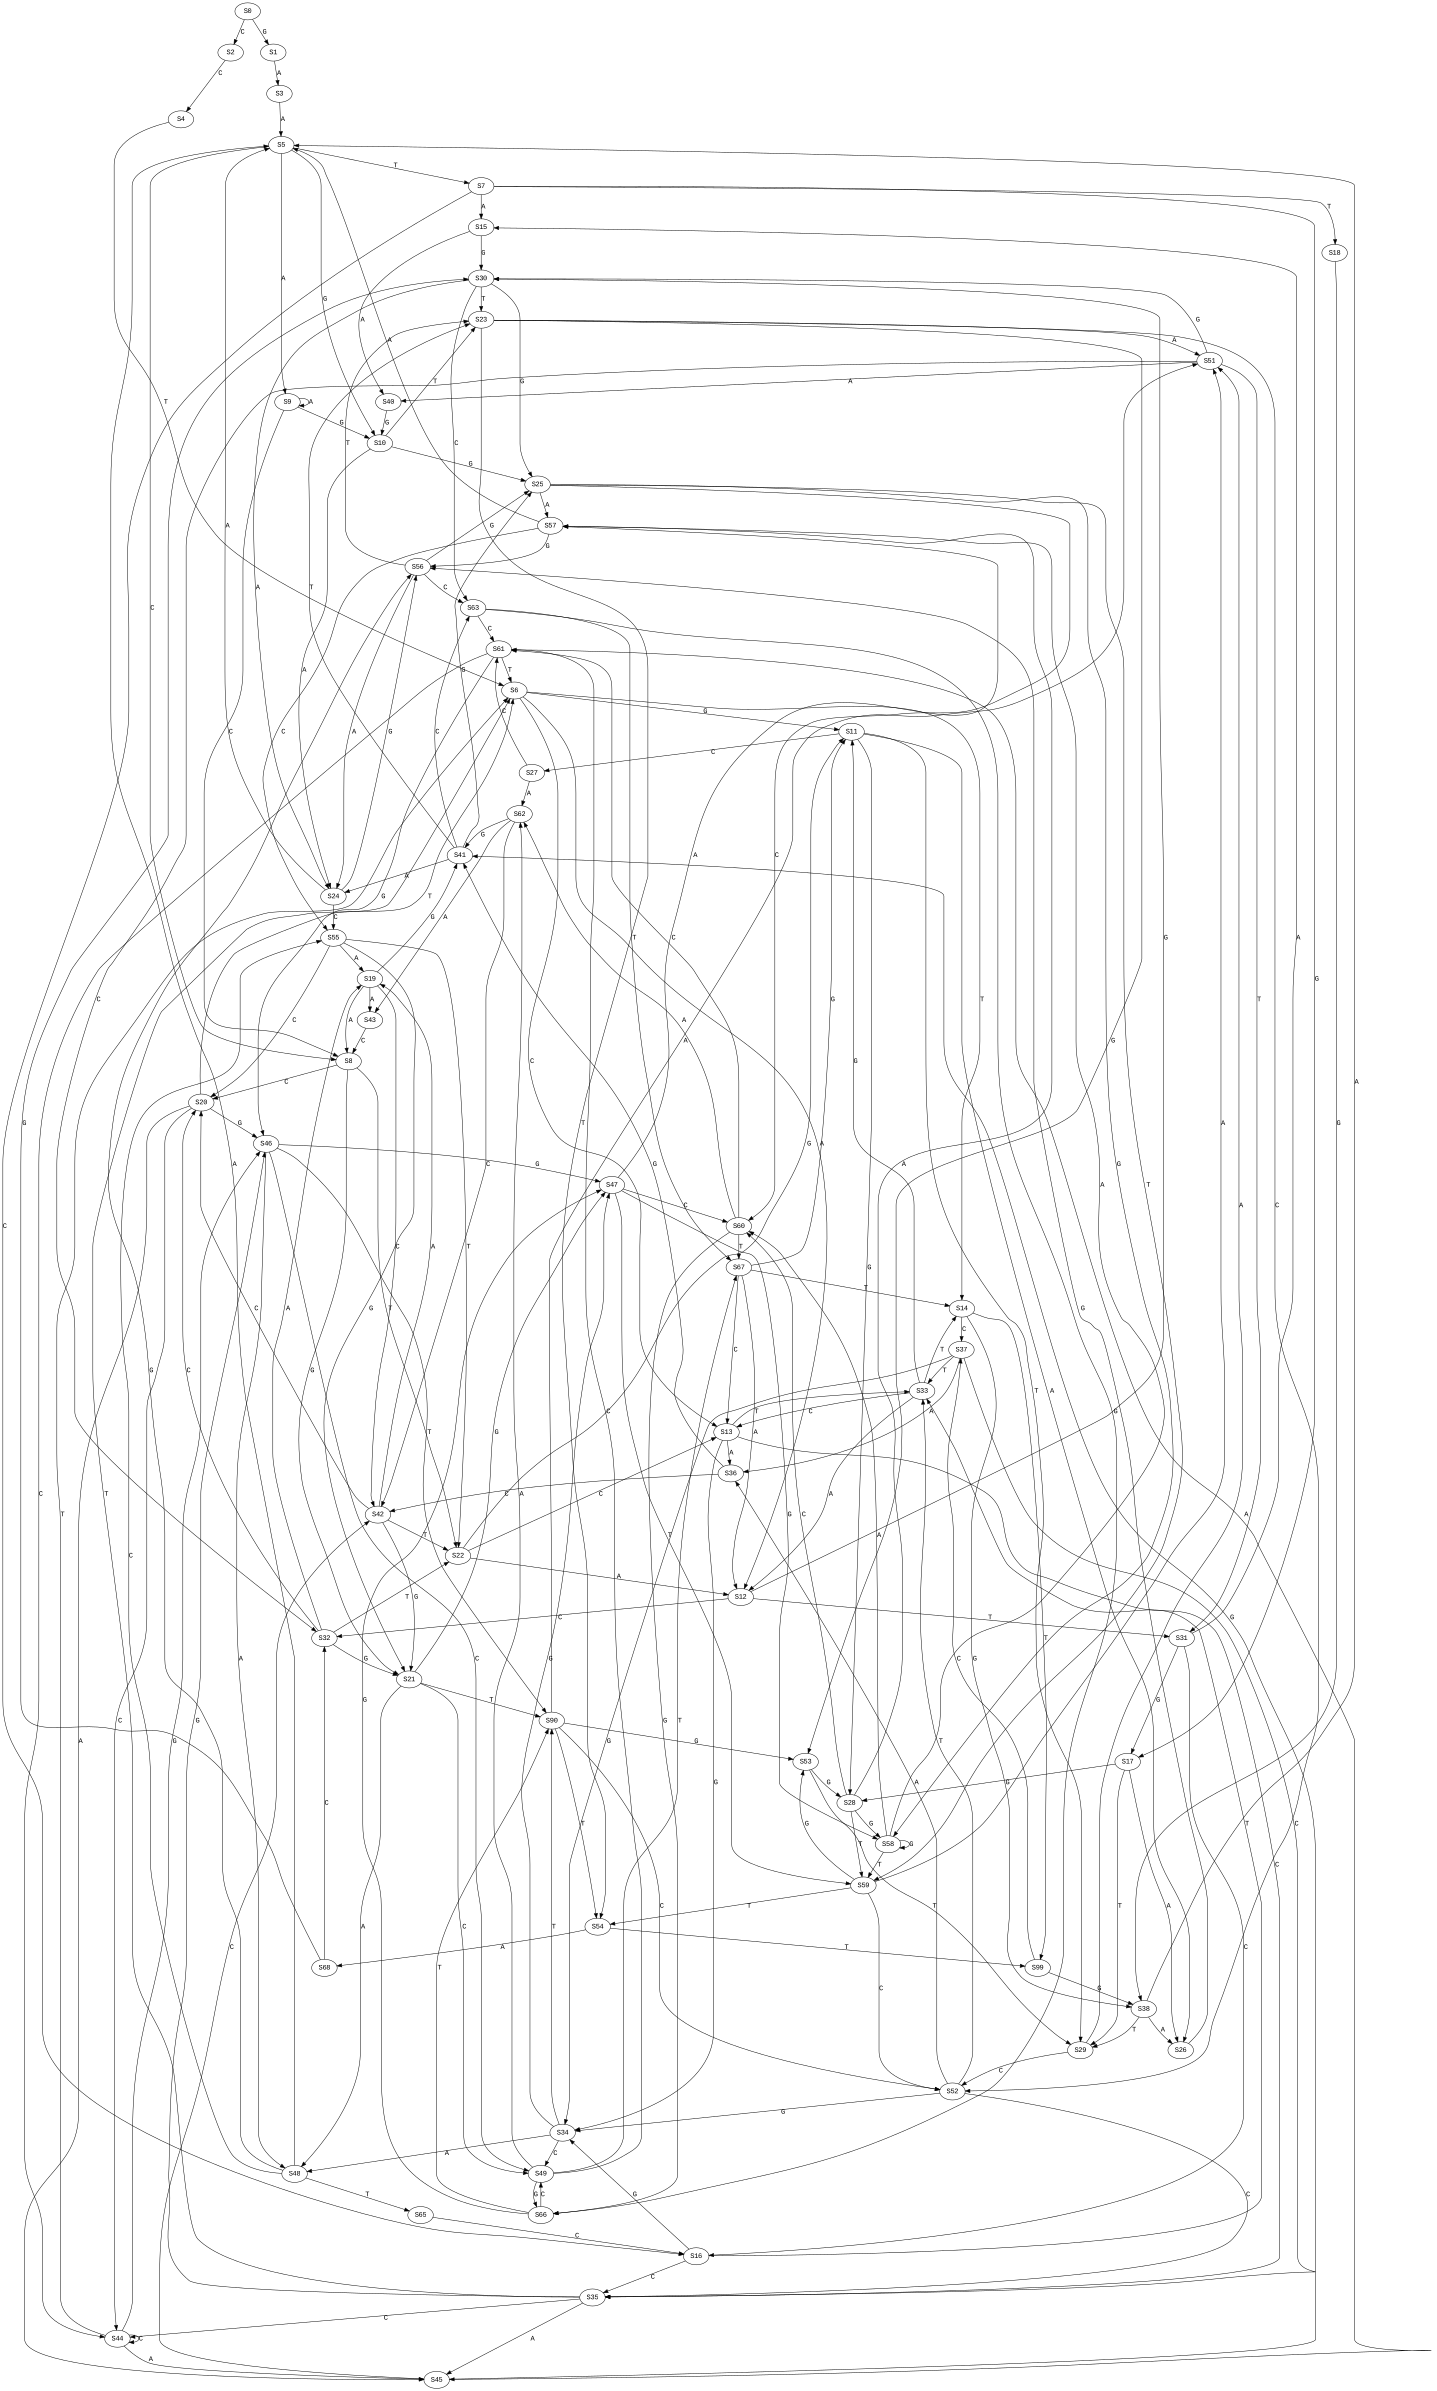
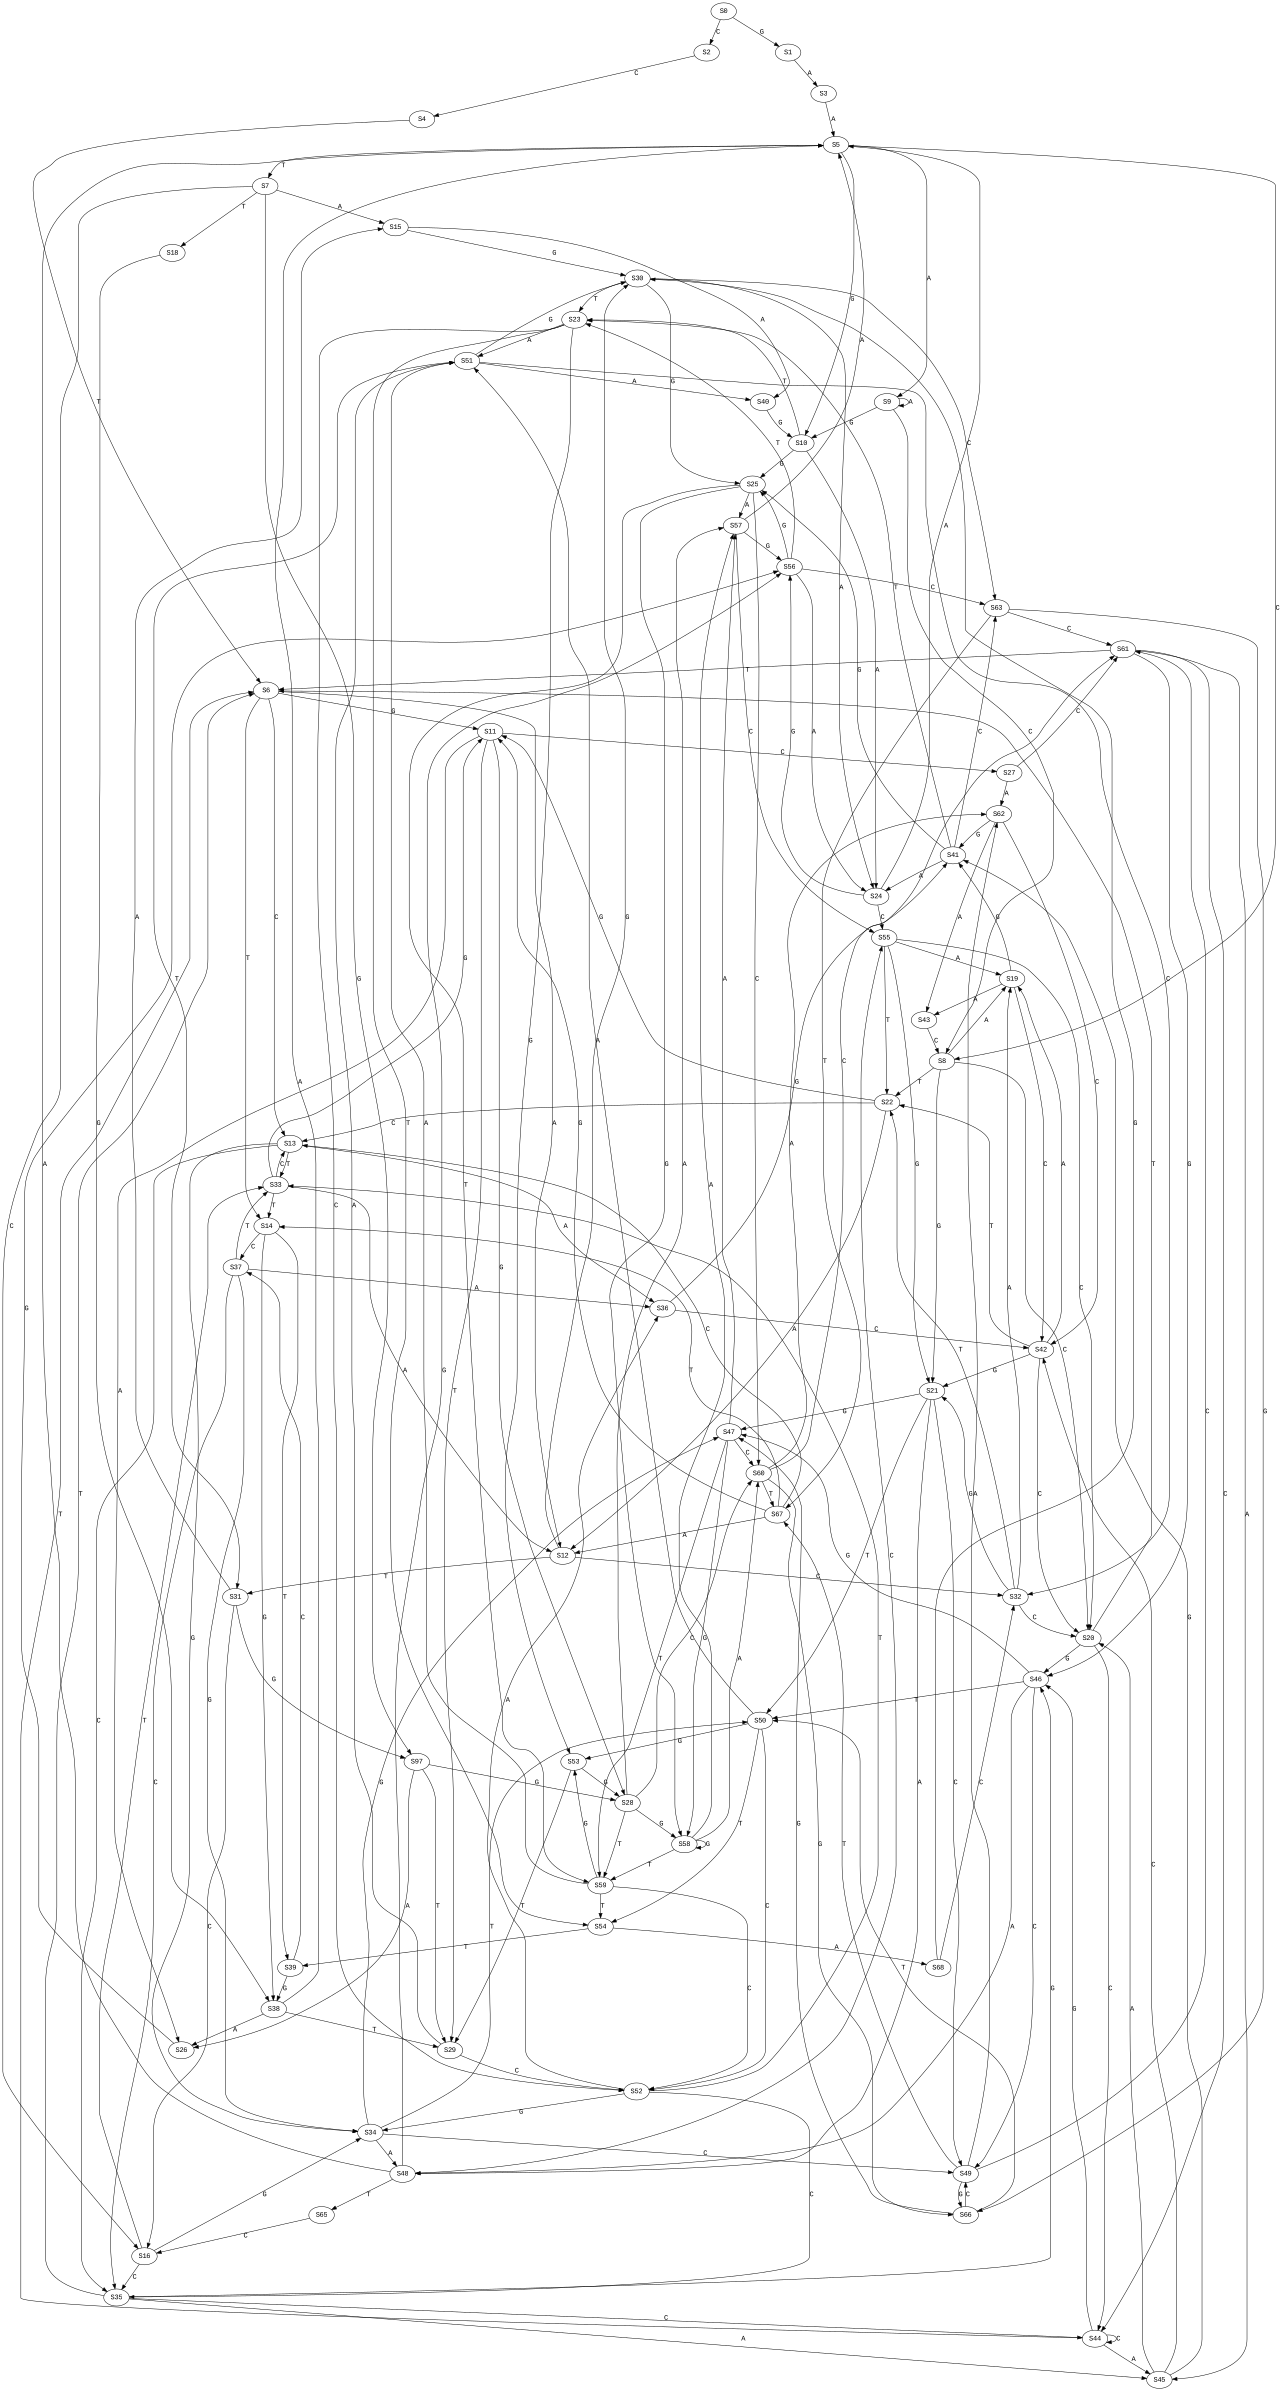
edge "S19" -> "S8": reversed
node "S90": label "S90" -> "S50"
node "S17": label "S17" -> "S97"
edge "S20" -> "S45": reversed
node "S99": label "S99" -> "S39"
